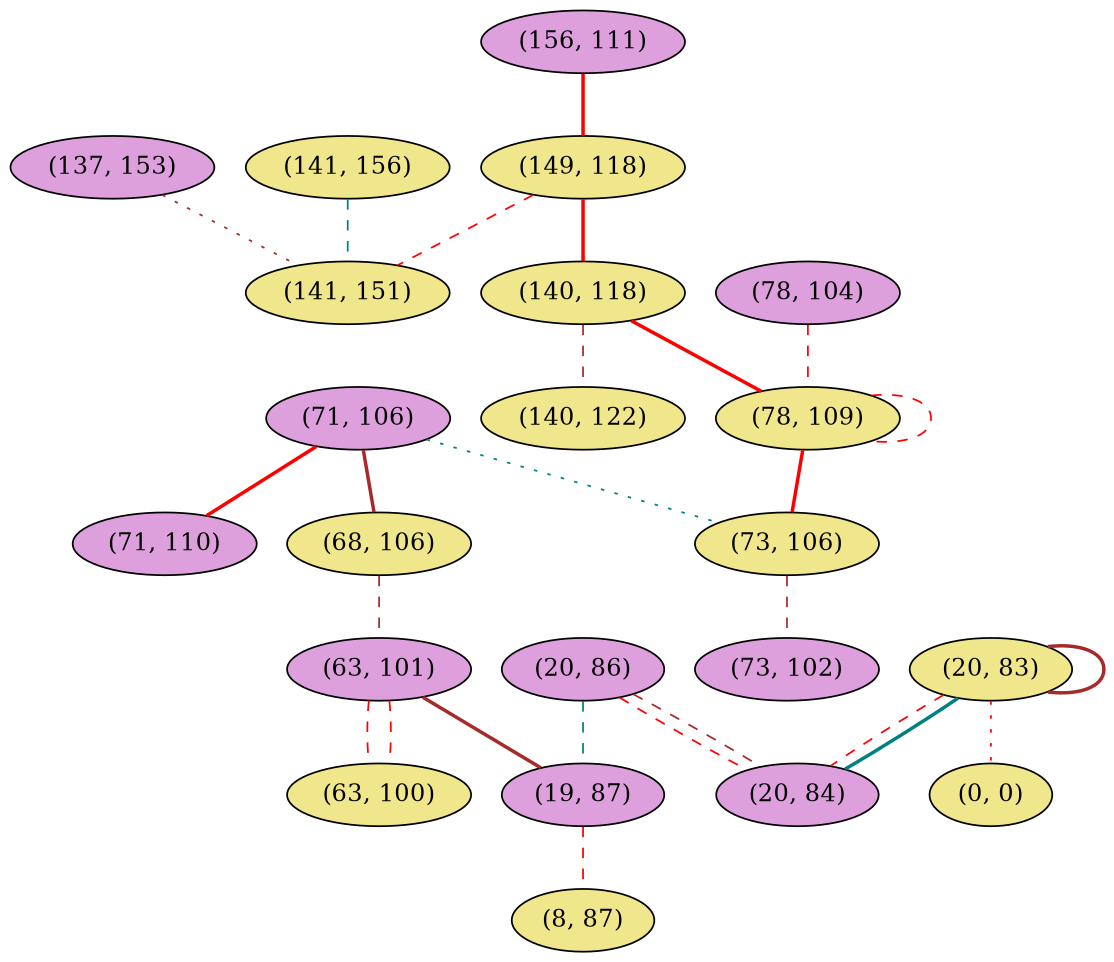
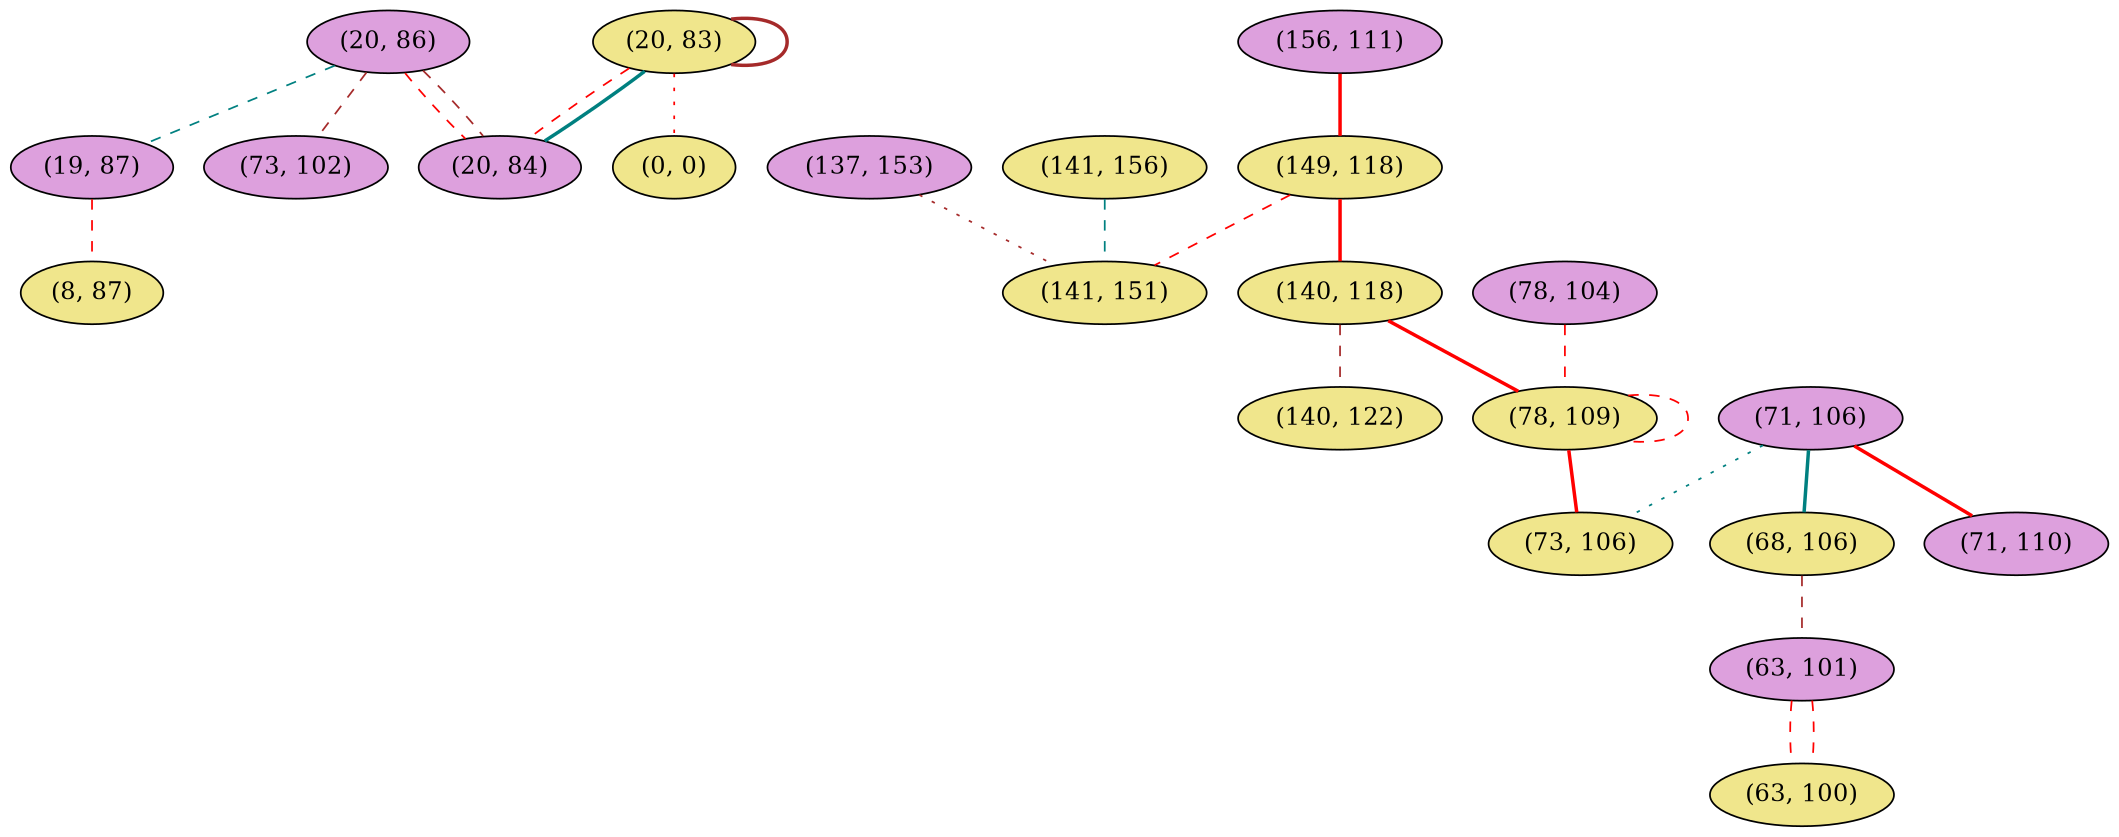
edge "(71, 106)" -- "(68, 106)": color brown -> teal
edge "(73, 106)" -- "(73, 102)": now "(20, 86)" -- "(73, 102)"
edge "(63, 101)" -- "(19, 87)": removed
